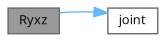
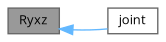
edge "Ryxz" -> "joint": reversed
